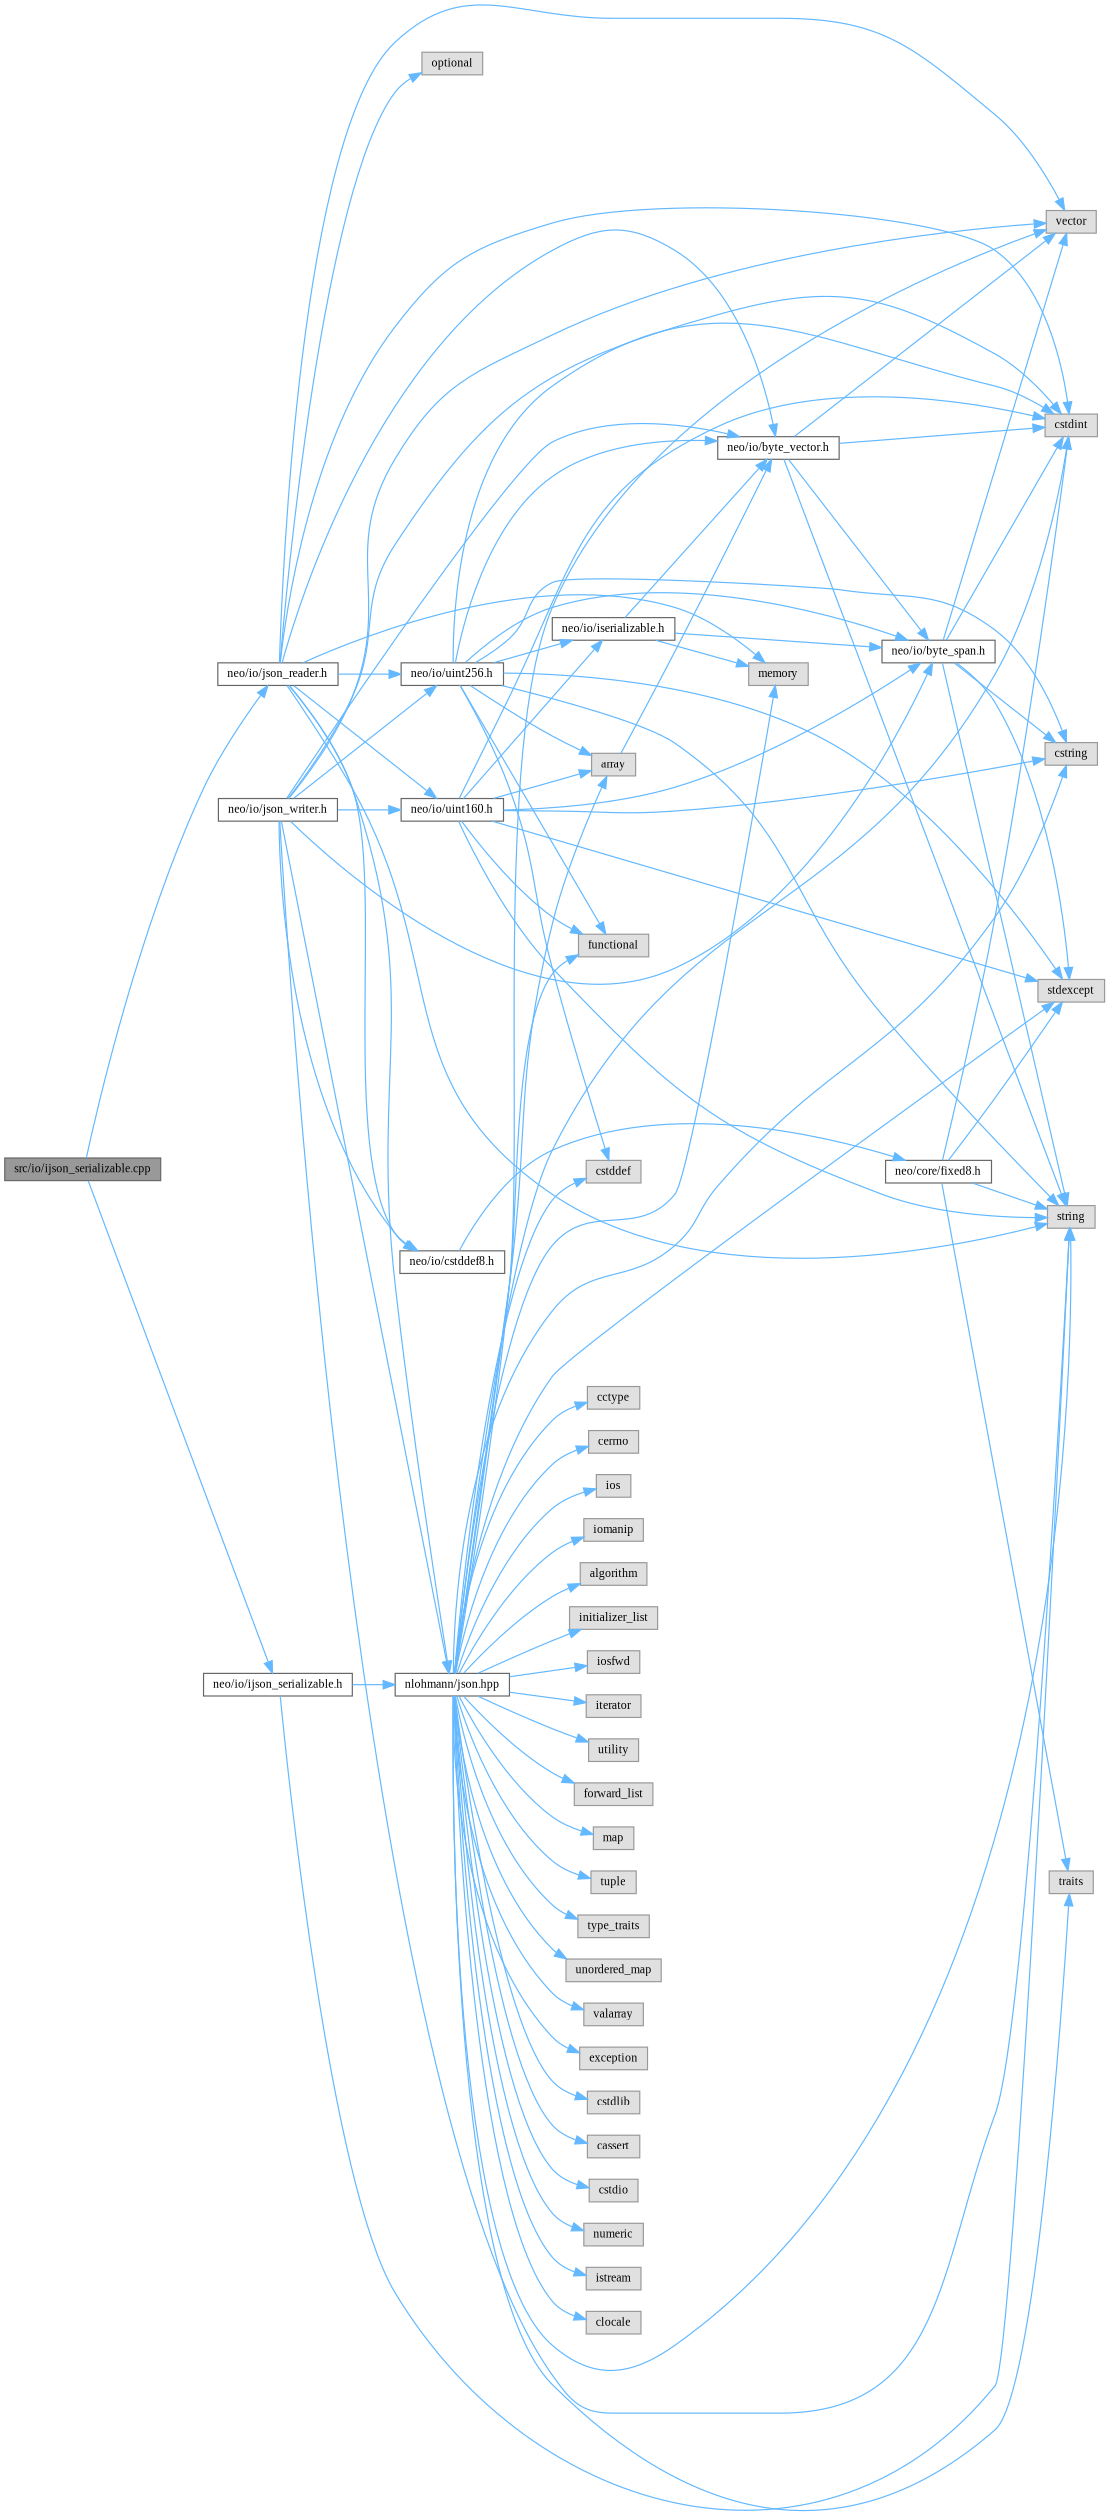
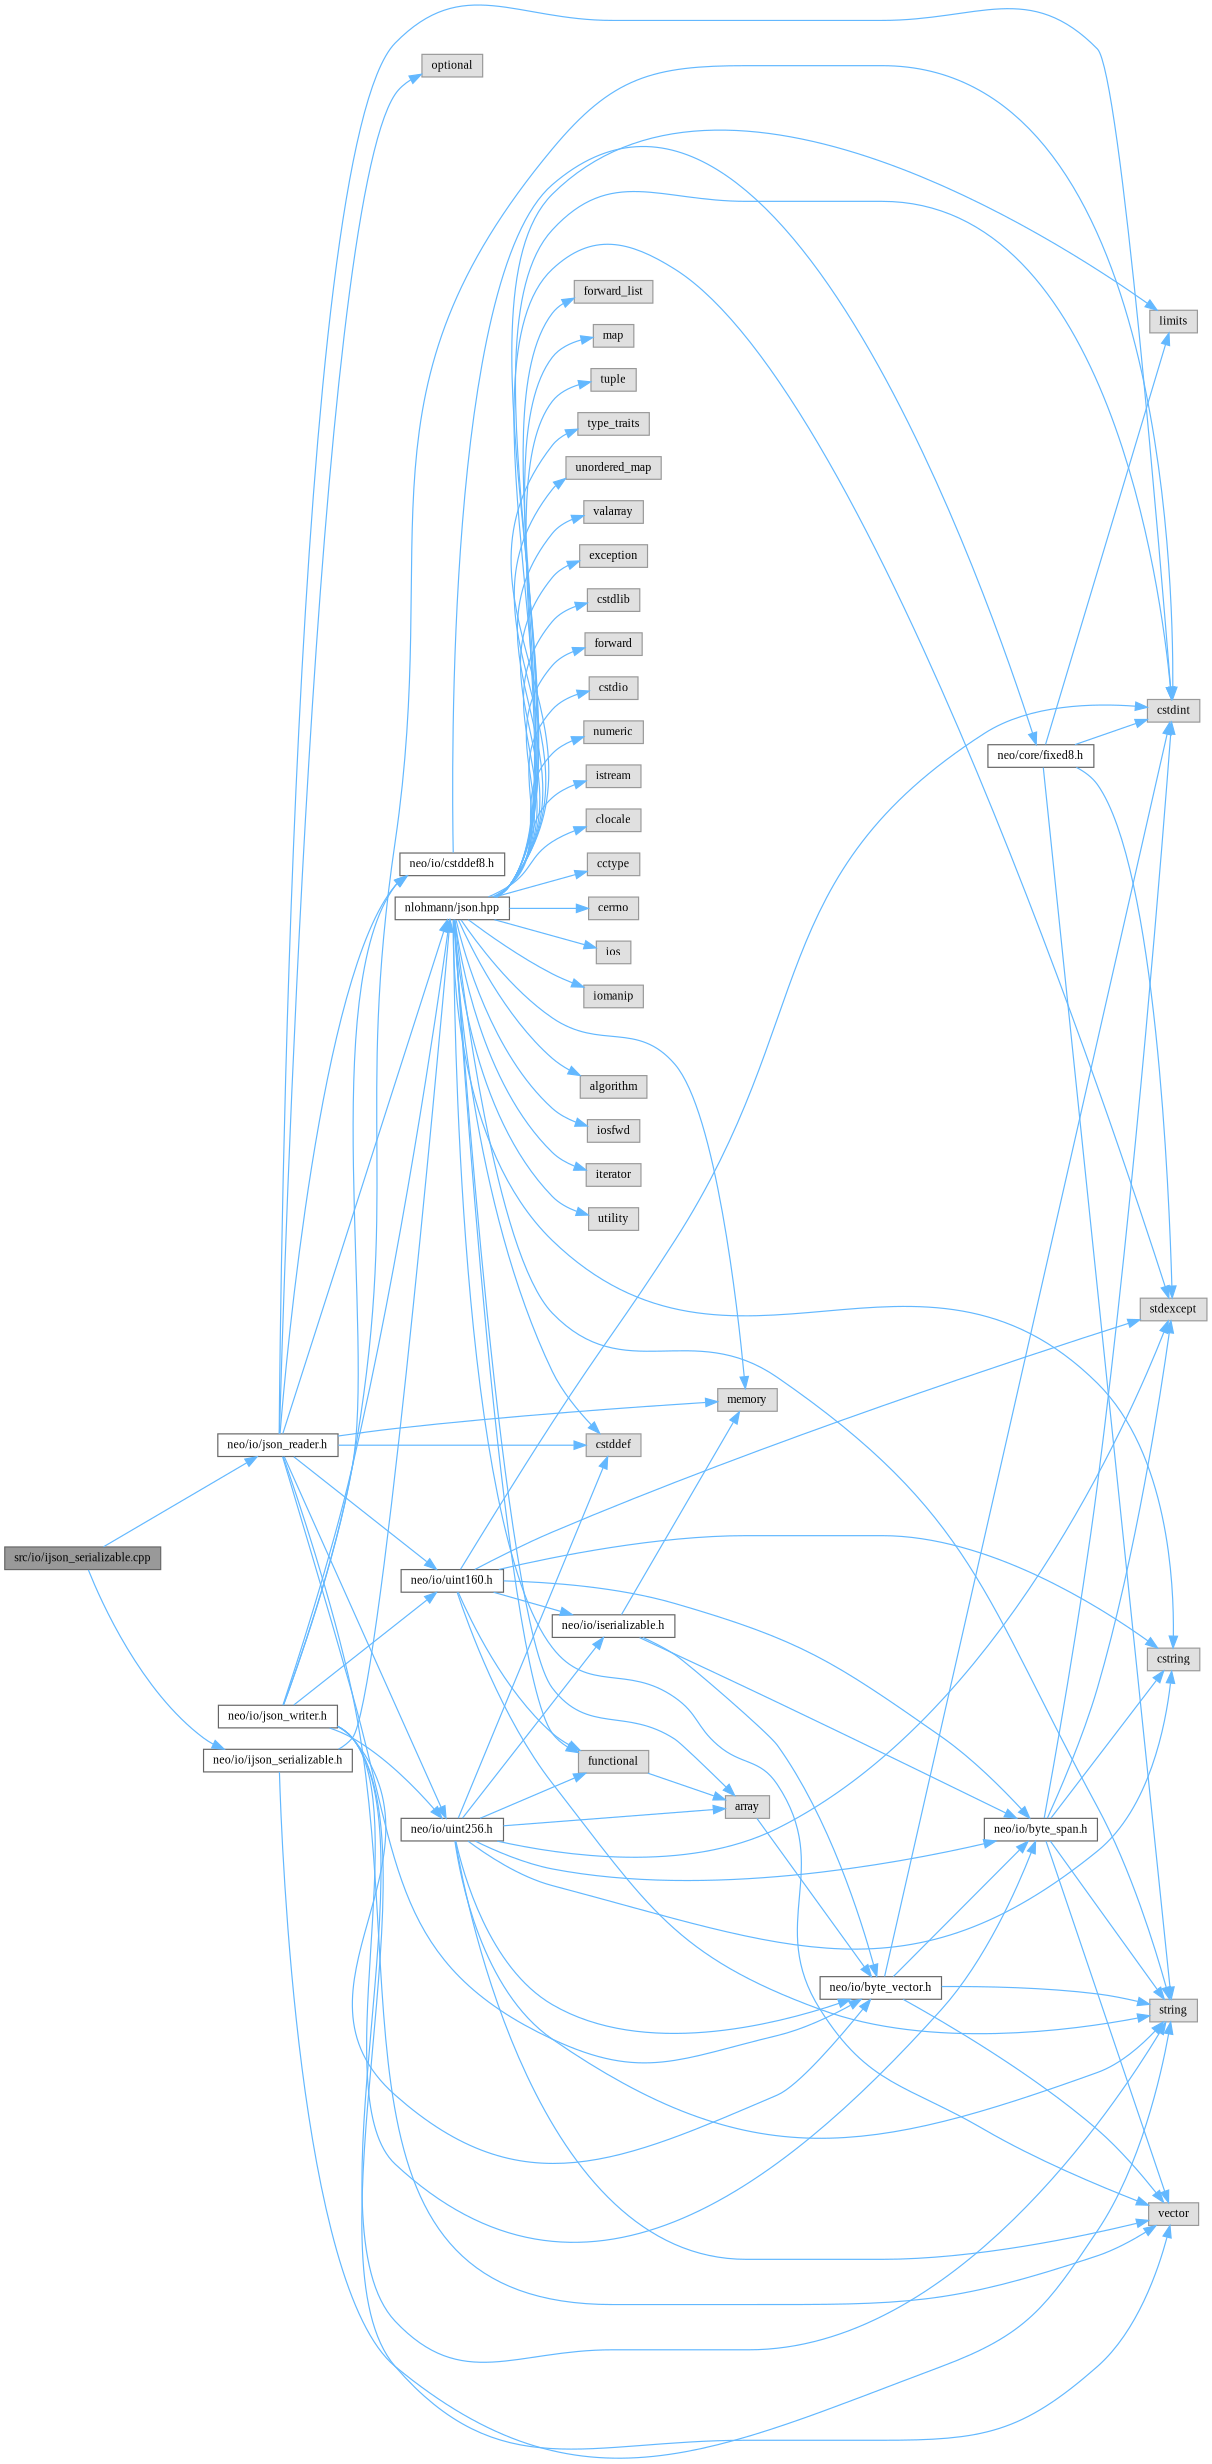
edge "neo/io/uint256.h" -> "cstdint": now "neo/io/uint256.h" -> "vector"
edge "neo/io/uint160.h" -> "array": now "functional" -> "array"
edge "neo/io/json_reader.h" -> "string": now "neo/io/json_reader.h" -> "cstddef"
node "initializer_list": removed
node "traits": label "traits" -> "limits"
node "cassert": label "cassert" -> "forward"
